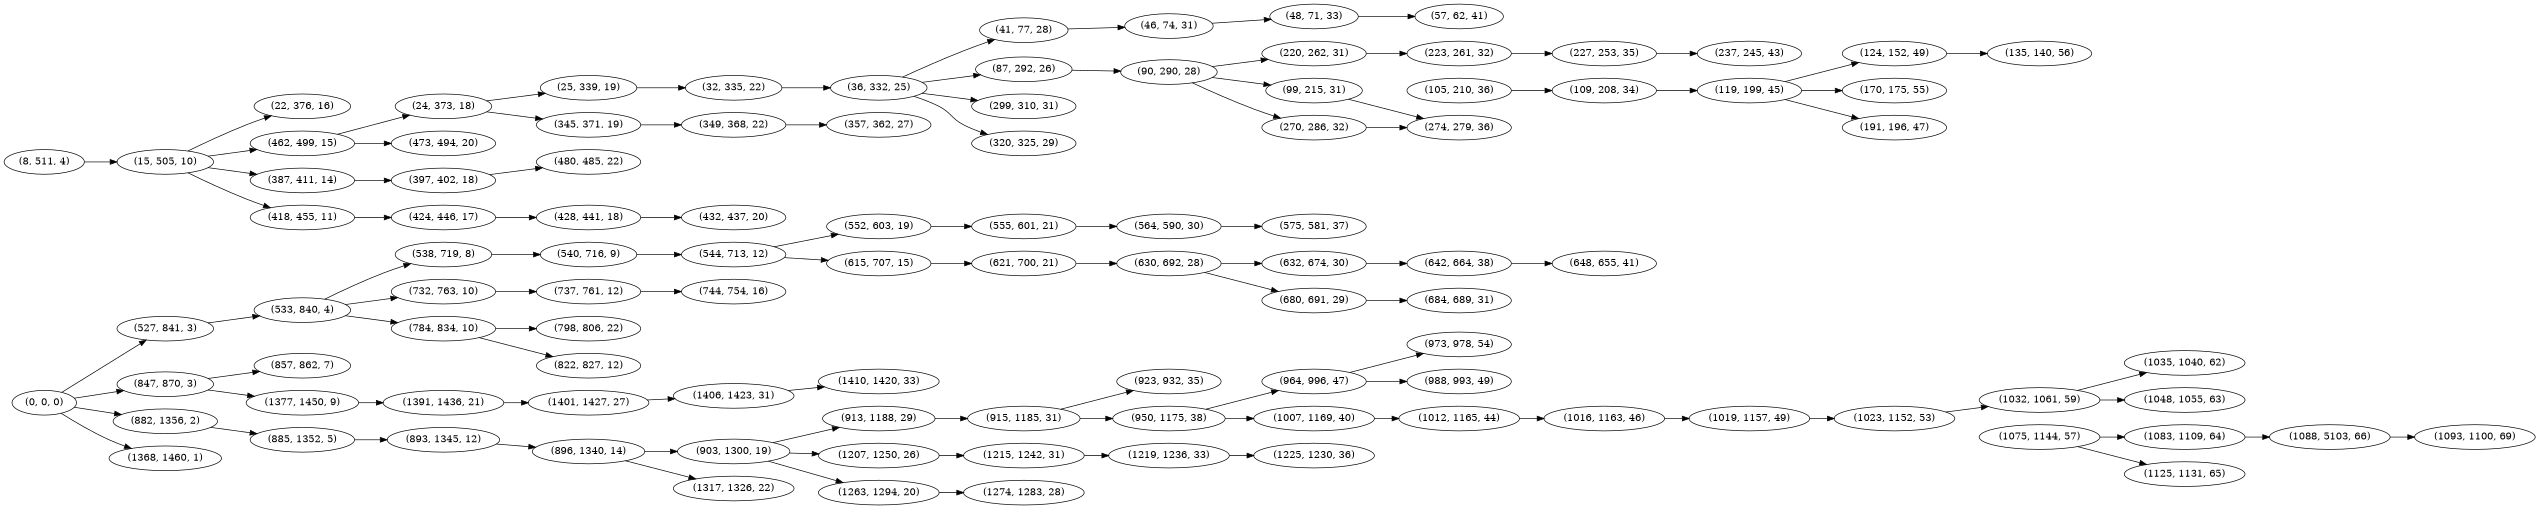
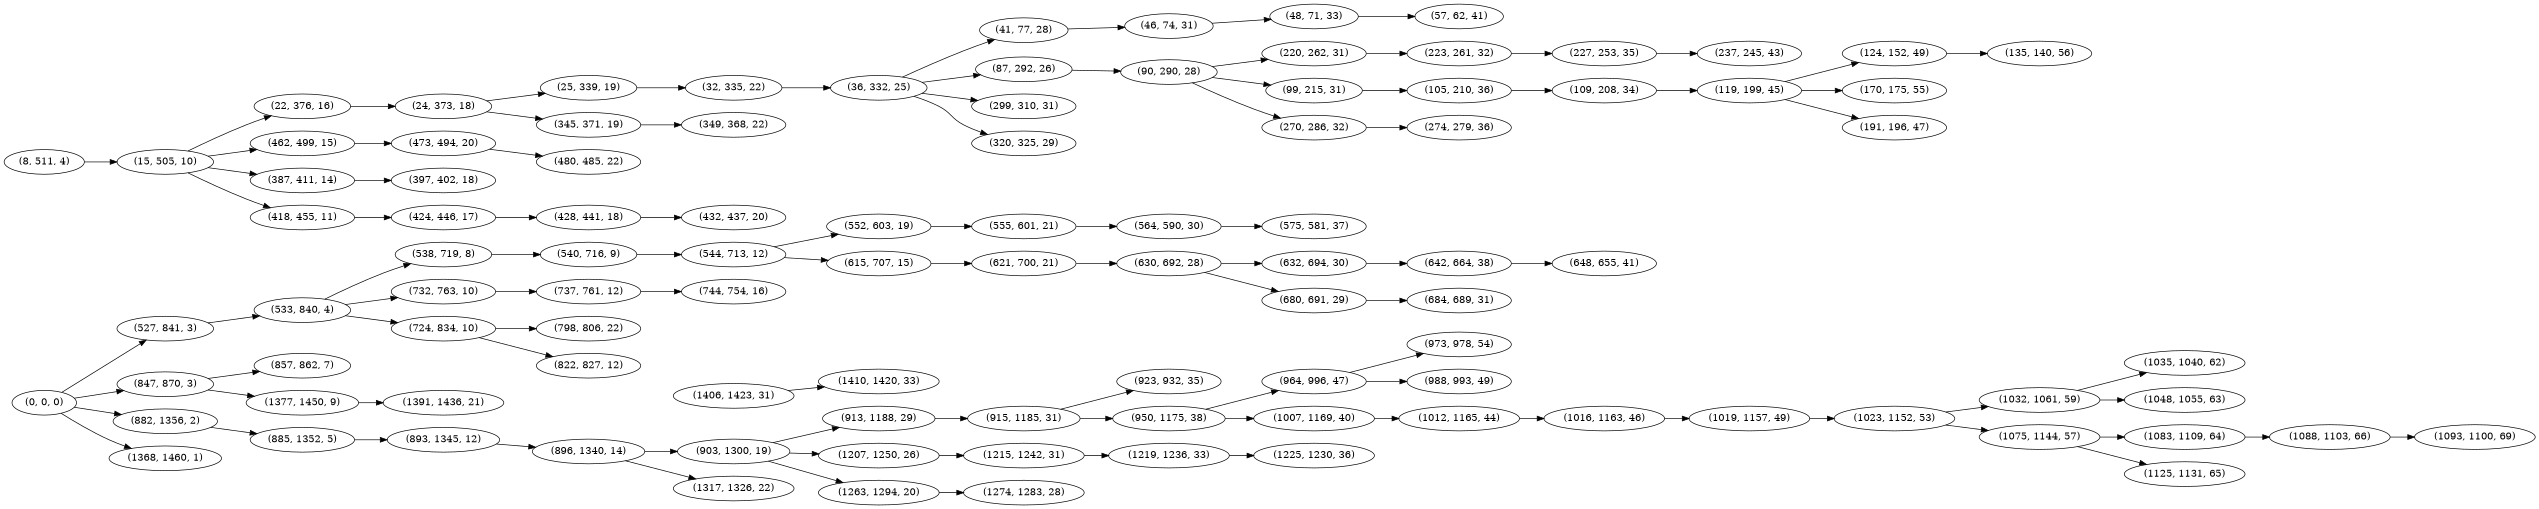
edge "(99, 215, 31)" -> "(274, 279, 36)": now "(99, 215, 31)" -> "(105, 210, 36)"
node "(357, 362, 27)": removed
edge "(462, 499, 15)" -> "(24, 373, 18)": now "(22, 376, 16)" -> "(24, 373, 18)"
edge "(397, 402, 18)" -> "(480, 485, 22)": now "(473, 494, 20)" -> "(480, 485, 22)"
node "(632, 674, 30)": label "(632, 674, 30)" -> "(632, 694, 30)"
node "(784, 834, 10)": label "(784, 834, 10)" -> "(724, 834, 10)"
node "(1401, 1427, 27)": removed
edge "(1023, 1152, 53)" -> "(1075, 1144, 57)": added
node "(1088, 5103, 66)": label "(1088, 5103, 66)" -> "(1088, 1103, 66)"
